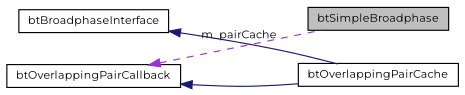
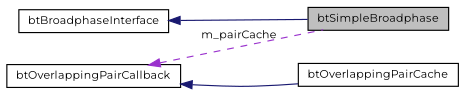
edge "btOverlappingPairCache" -> "btBroadphaseInterface": now "btSimpleBroadphase" -> "btBroadphaseInterface"
